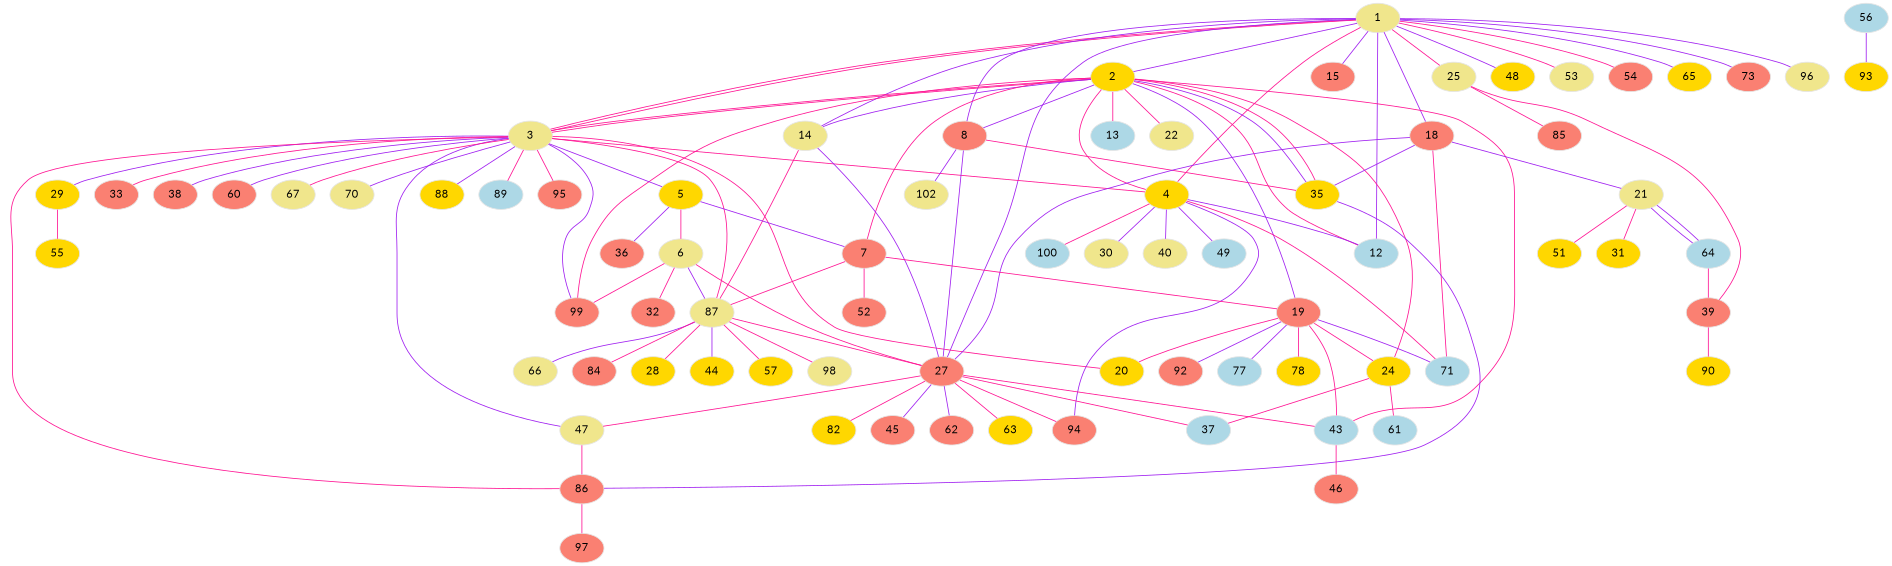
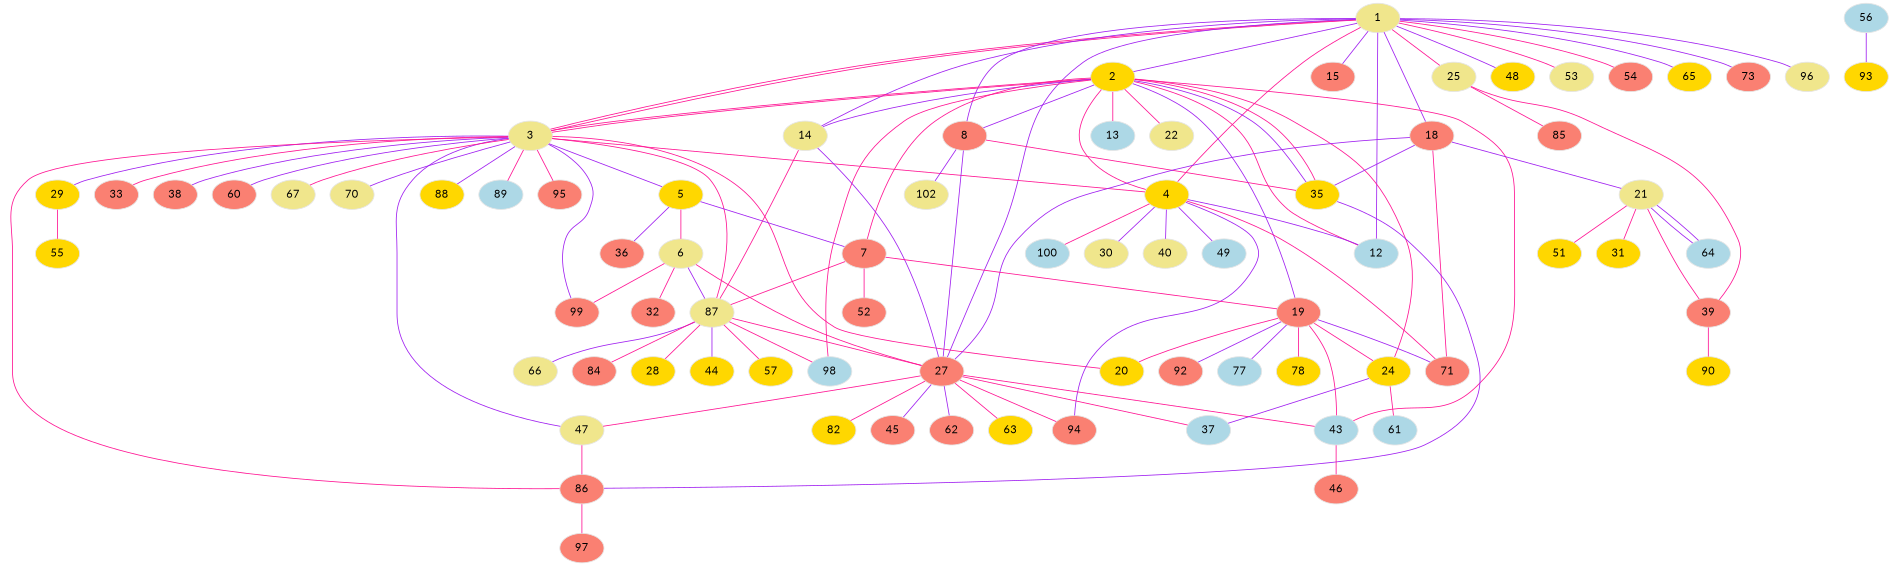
edge "2" -- "99": now "2" -- "98"
edge "64" -- "39": now "21" -- "39"
node "98": fillcolor khaki -> lightblue
node "71": fillcolor lightblue -> salmon
edge "24" -- "37": color deeppink -> purple
